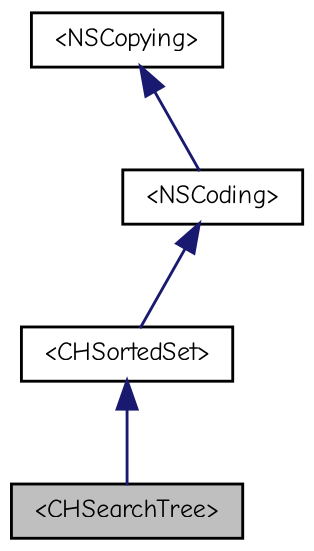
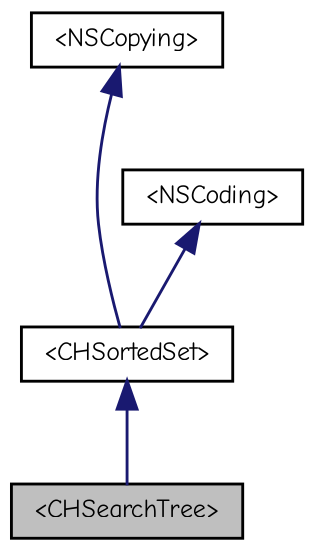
edge "<NSCoding>" -> "<NSCopying>": now "<CHSortedSet>" -> "<NSCopying>"
